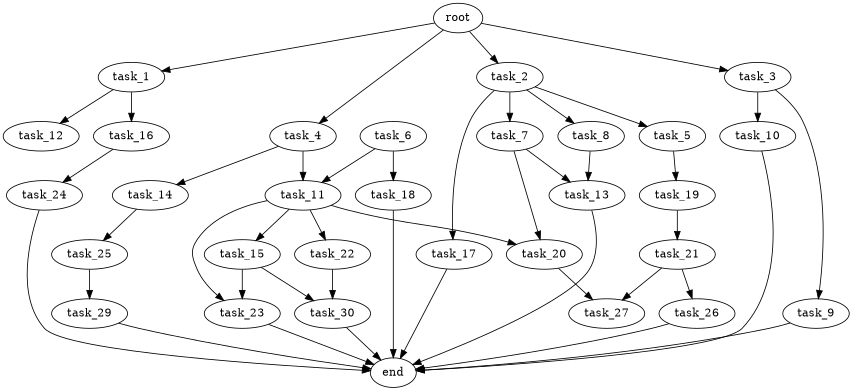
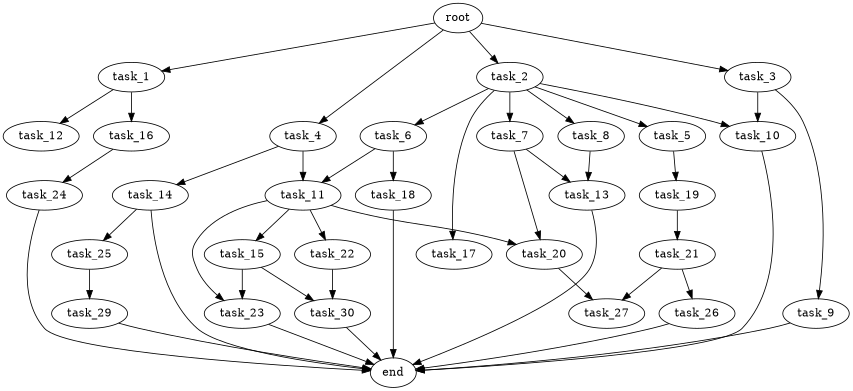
edge "task_2" -> "task_10": added
edge "task_2" -> "task_6": added
edge "task_17" -> "end": now "task_14" -> "end"
